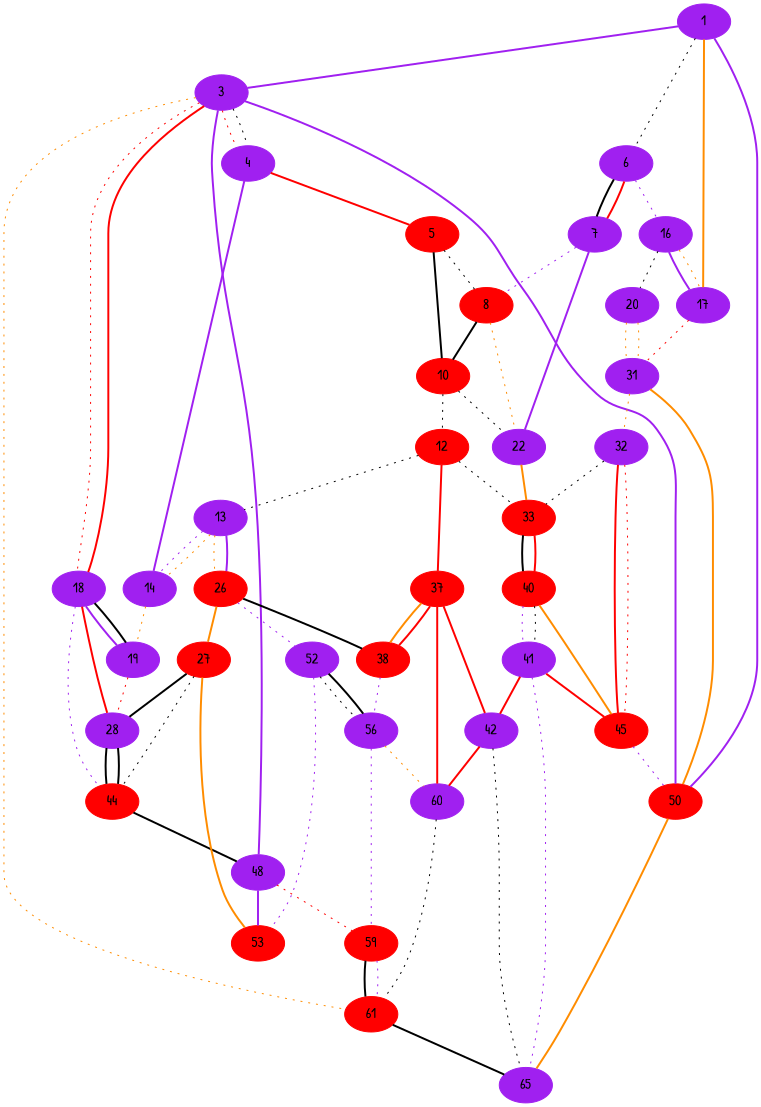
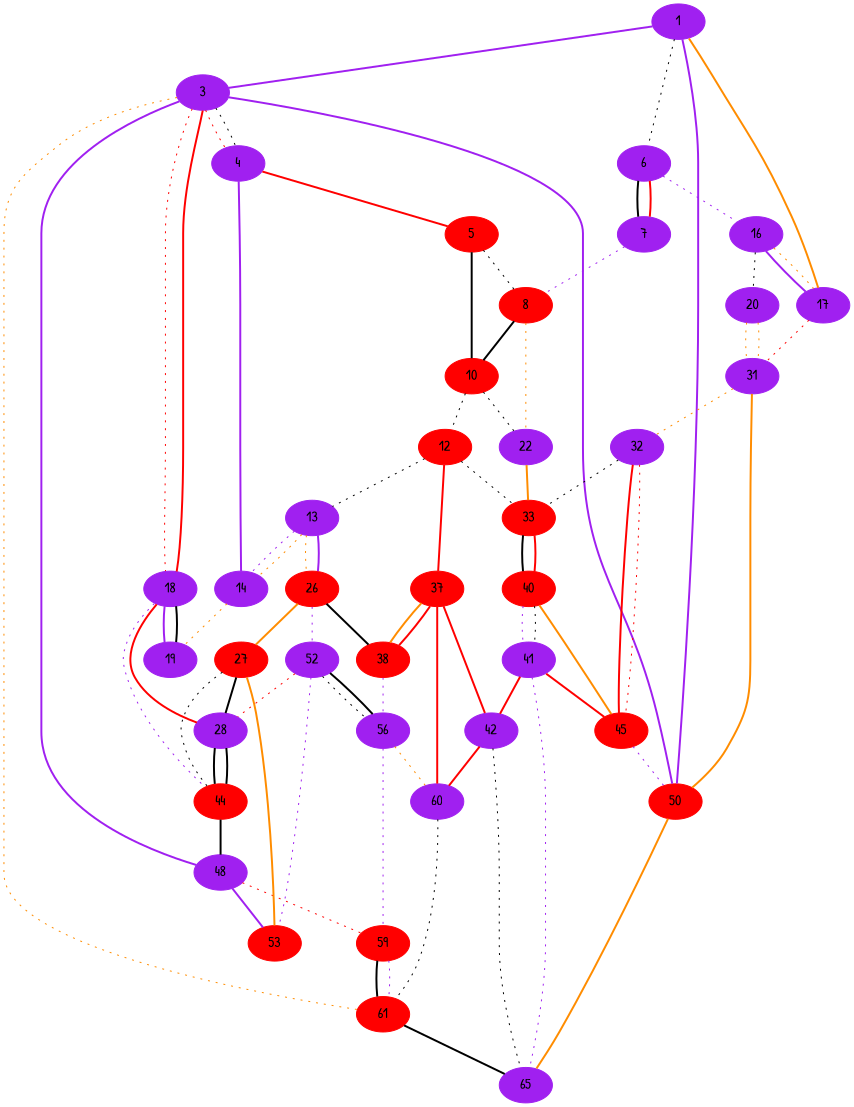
edge "7" -- "22": removed
edge "19" -- "28": now "52" -- "28"
